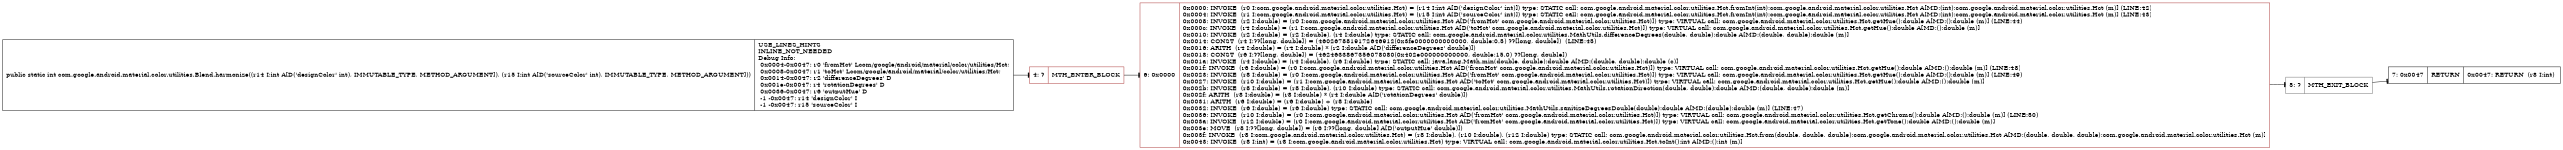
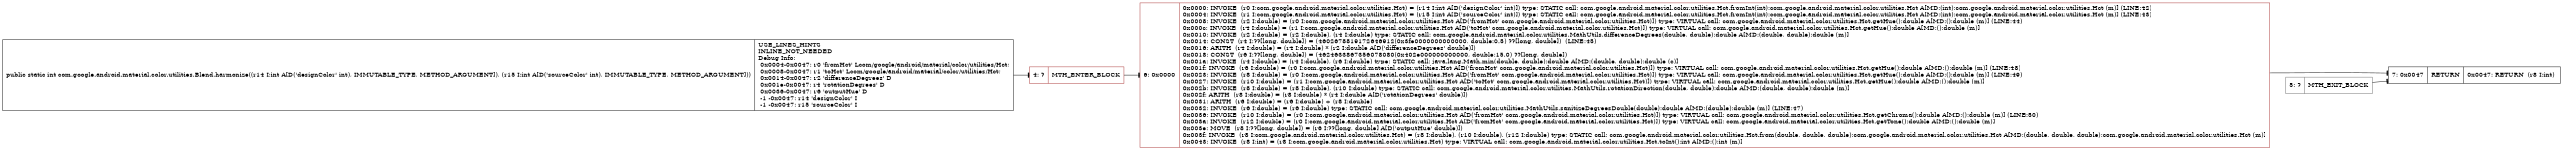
edge "6: 0x0000" -> "5: ?": now "6: 0x0000" -> "7: 0x0047"
